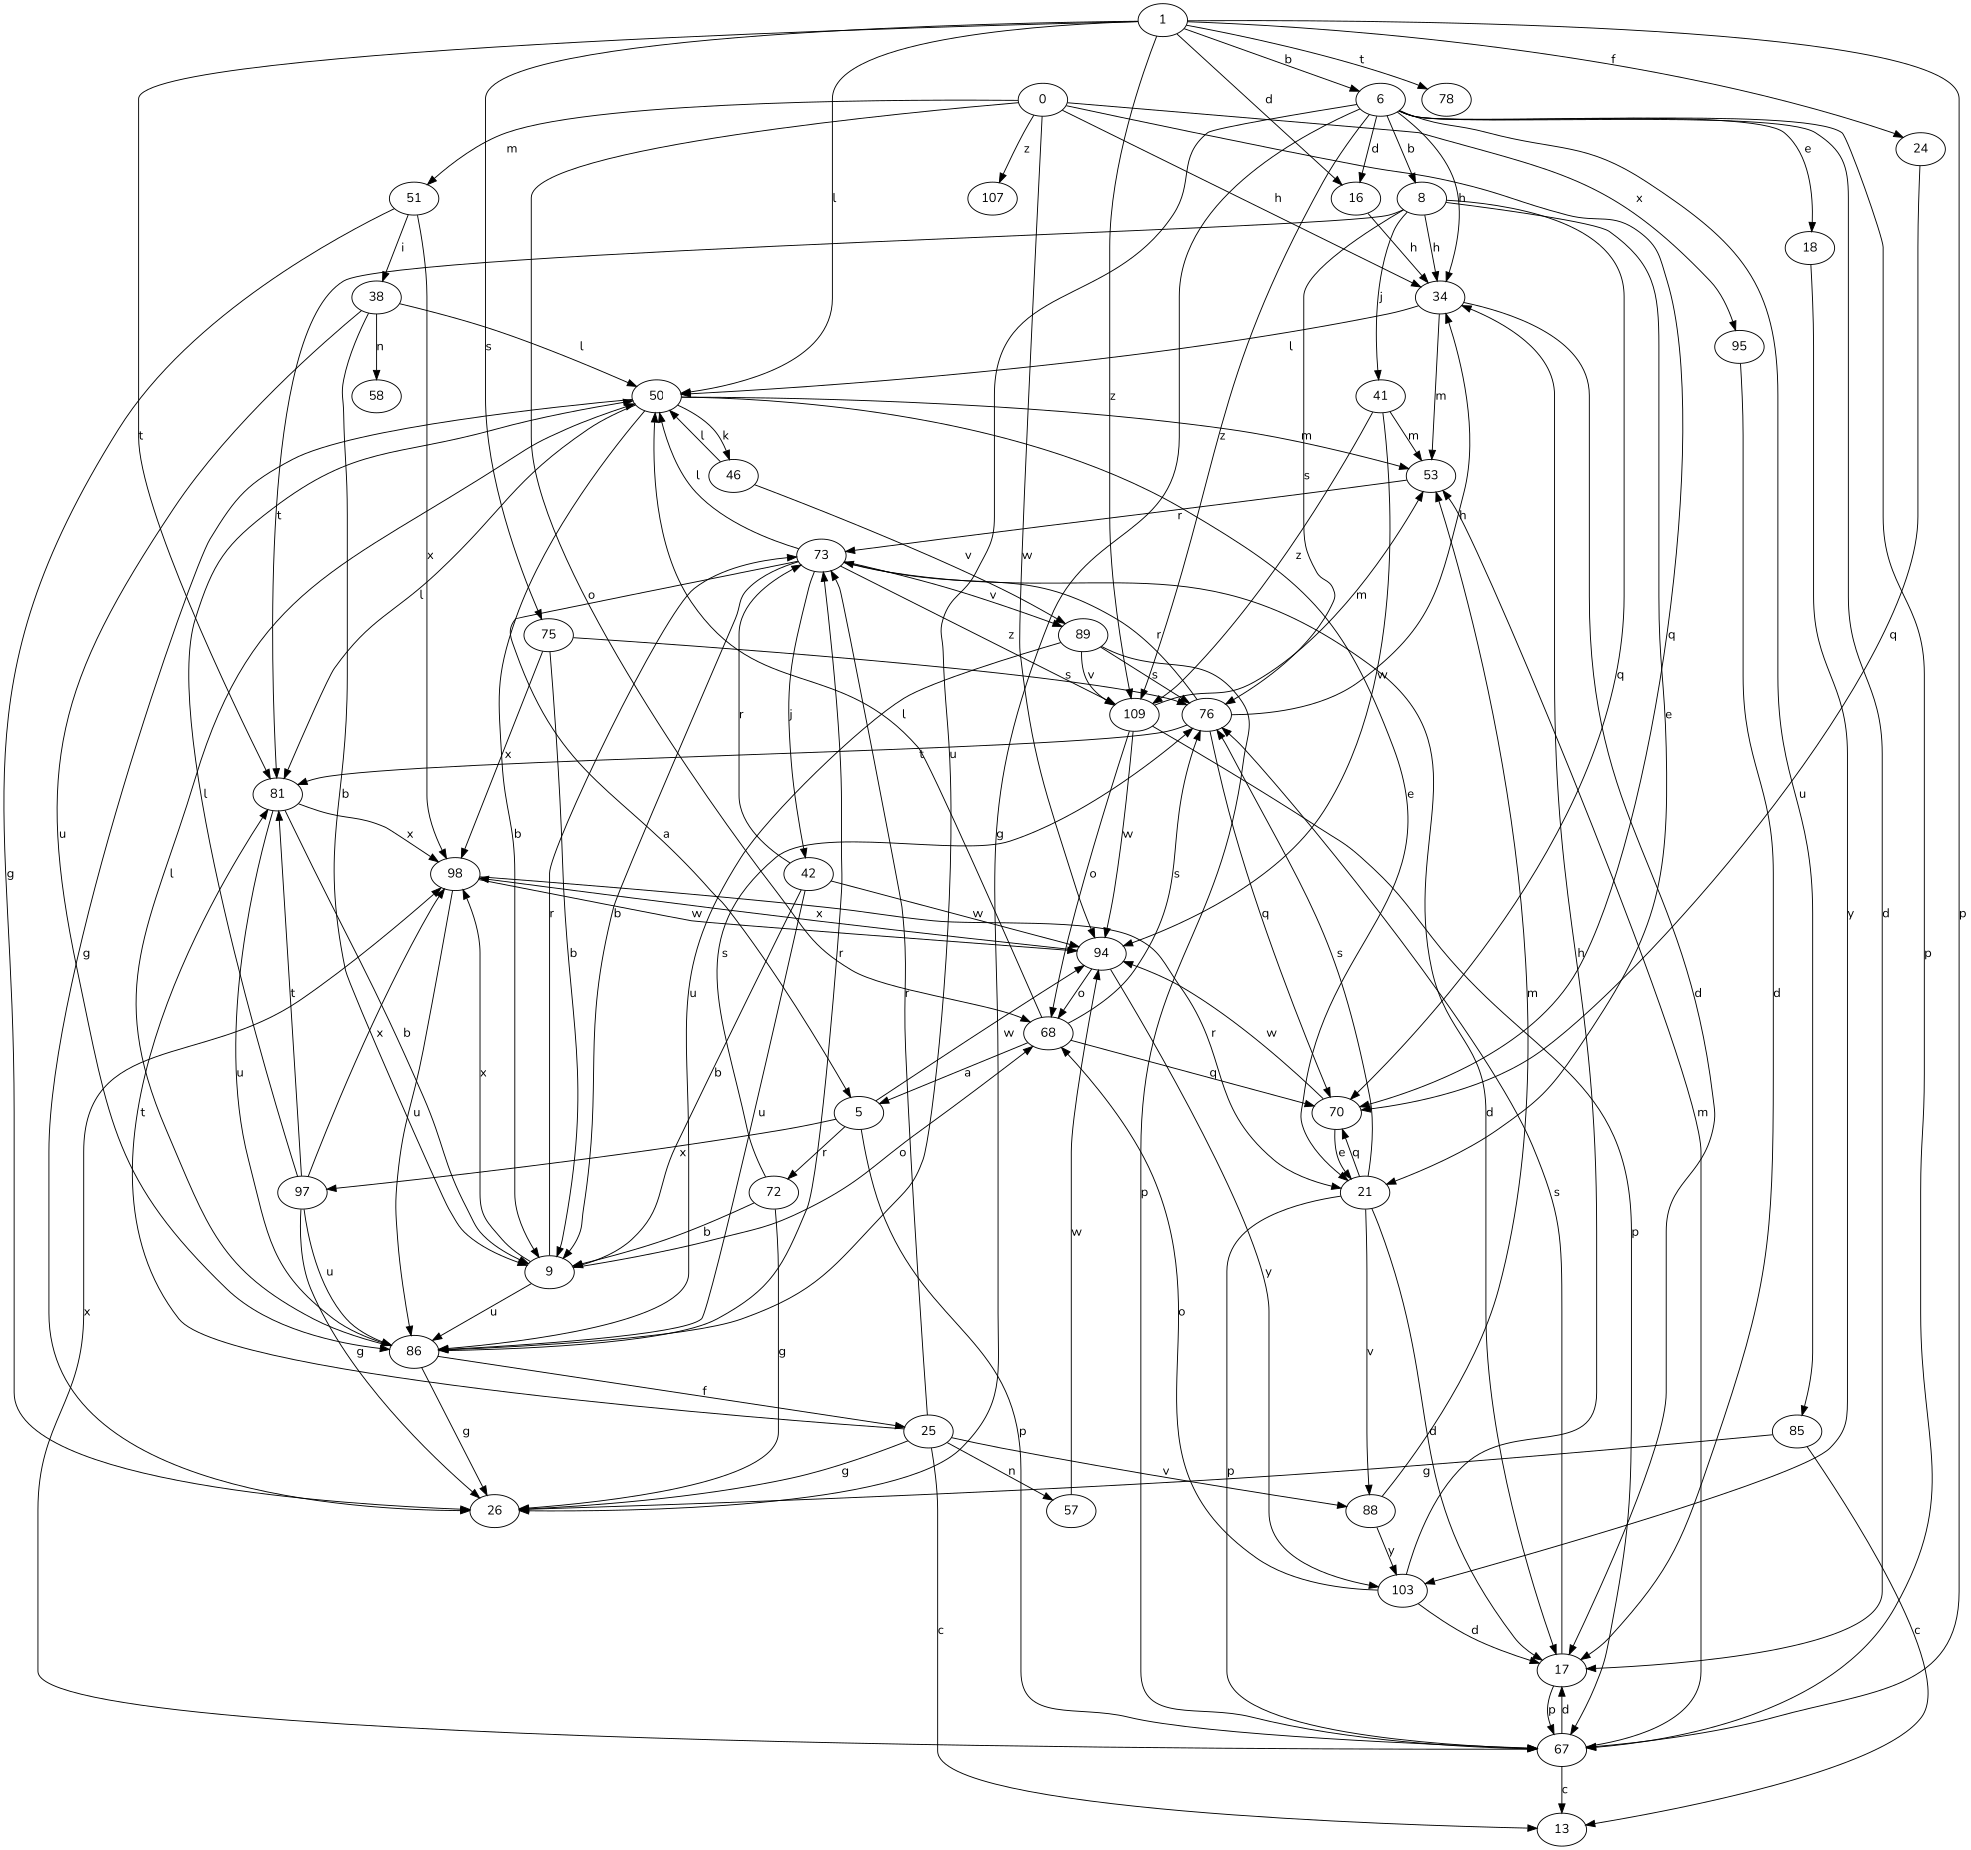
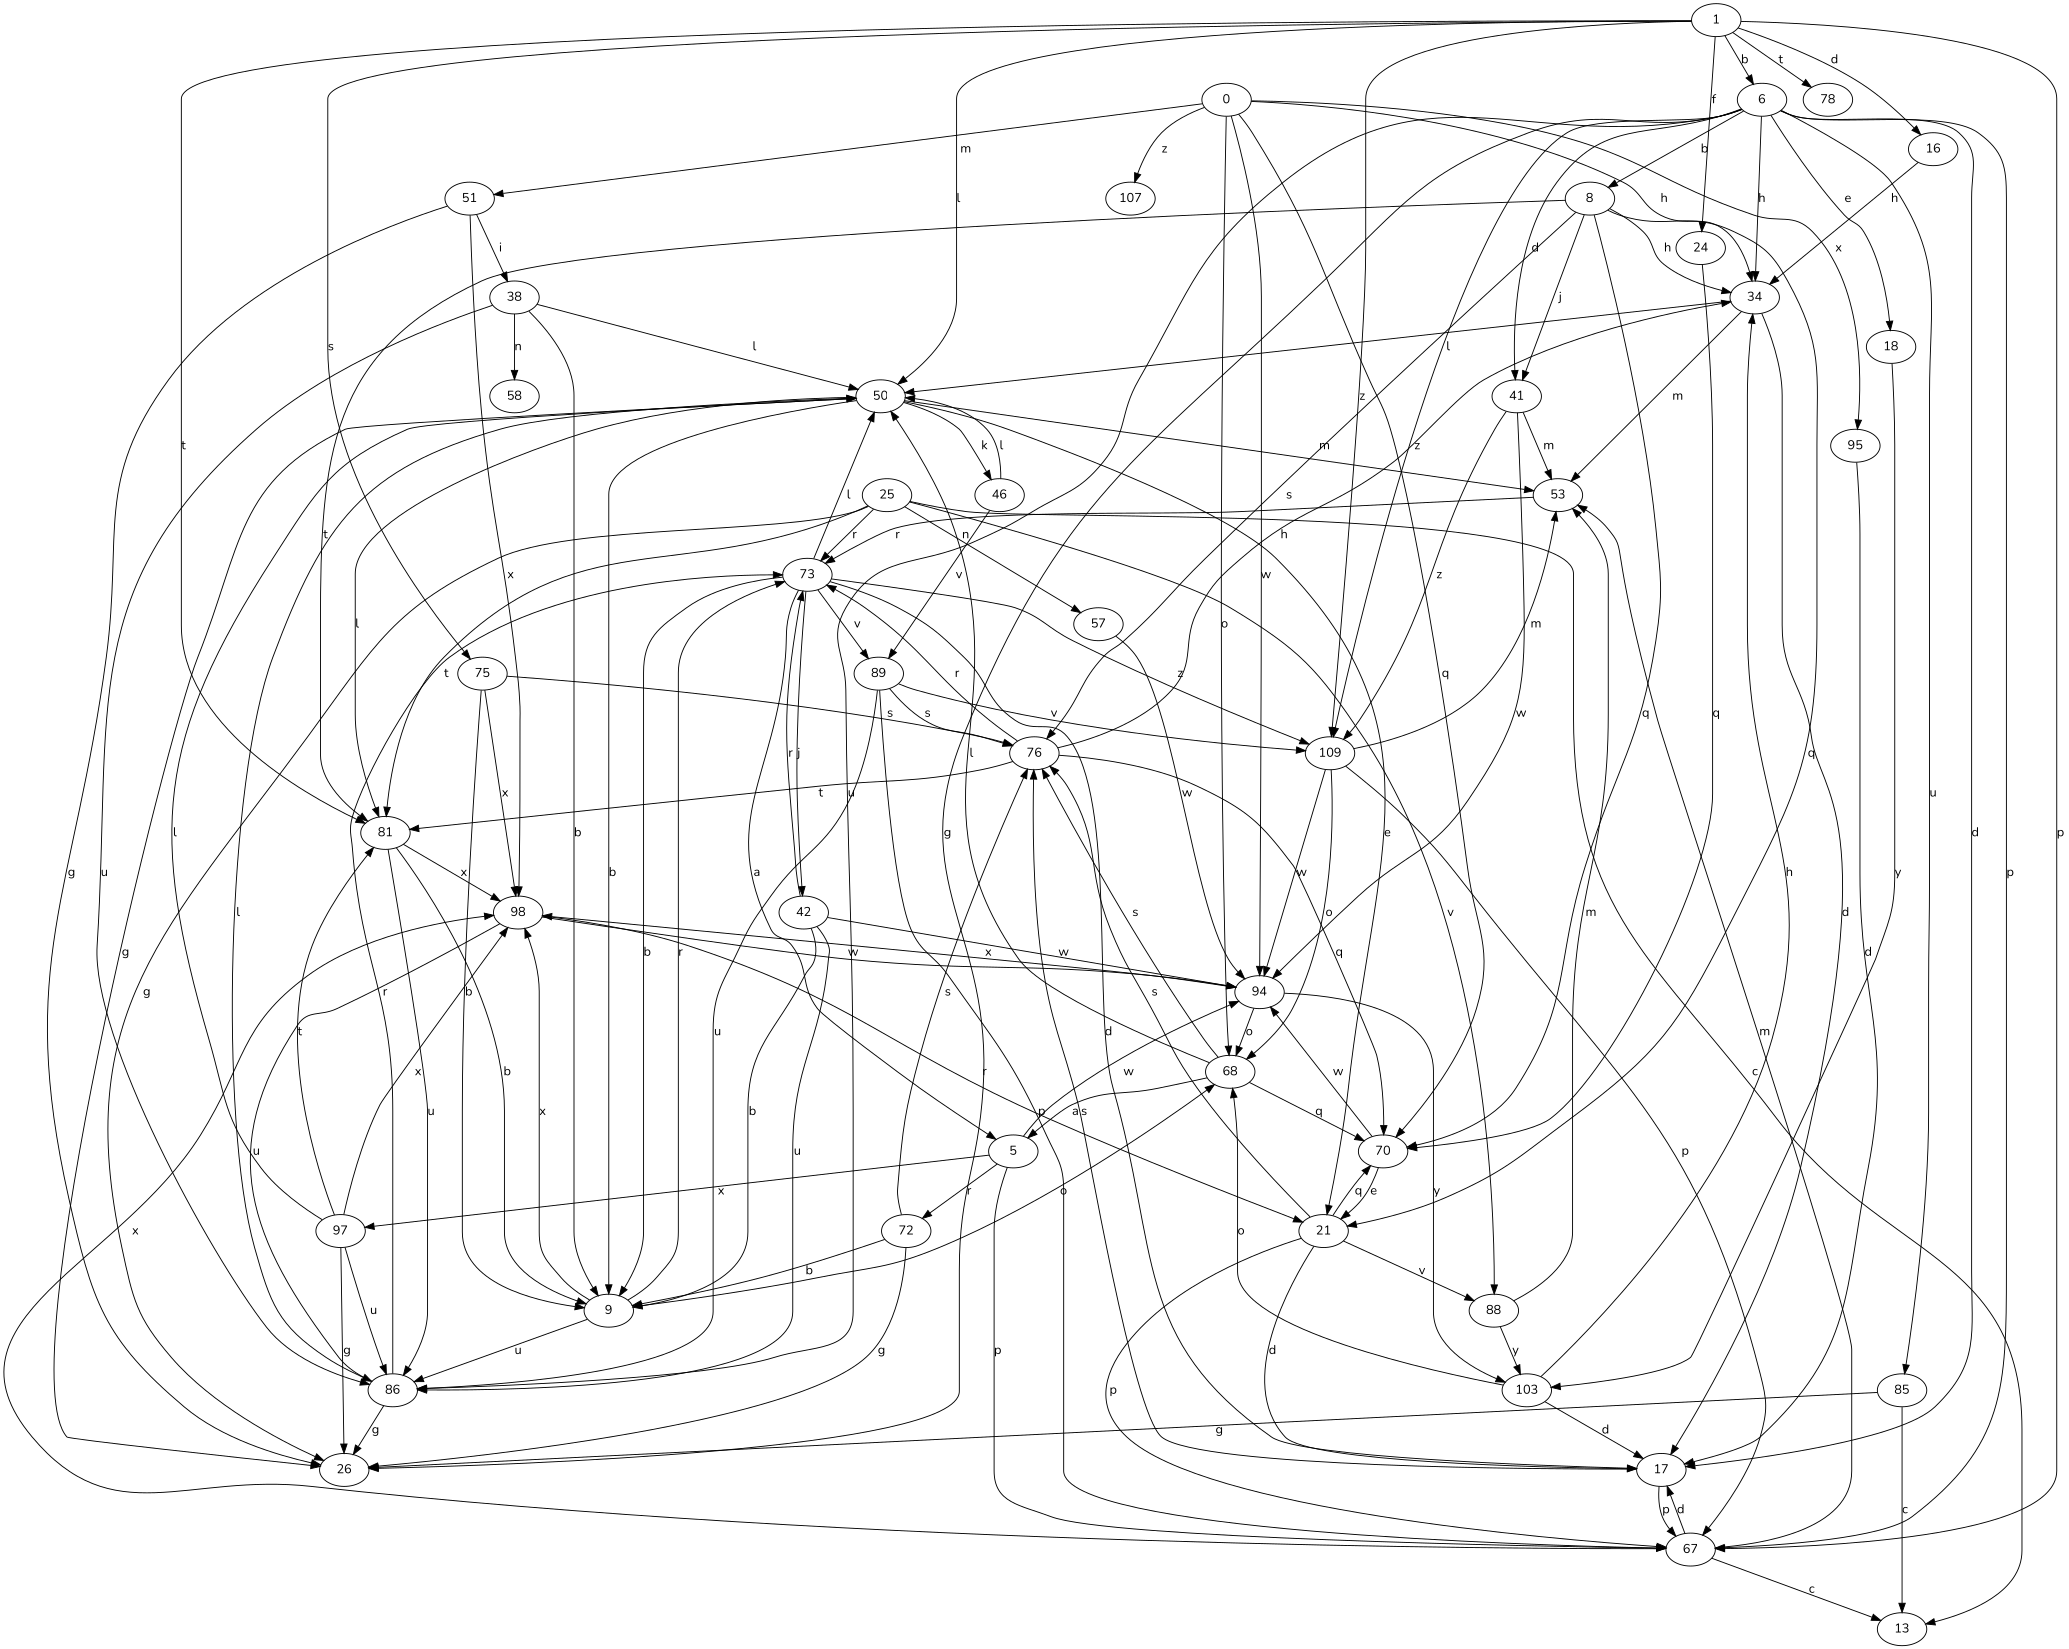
edge "6" -> "16": now "6" -> "41"
edge "8" -> "21": label "e" -> "q"
edge "86" -> "25": removed, label "f"
